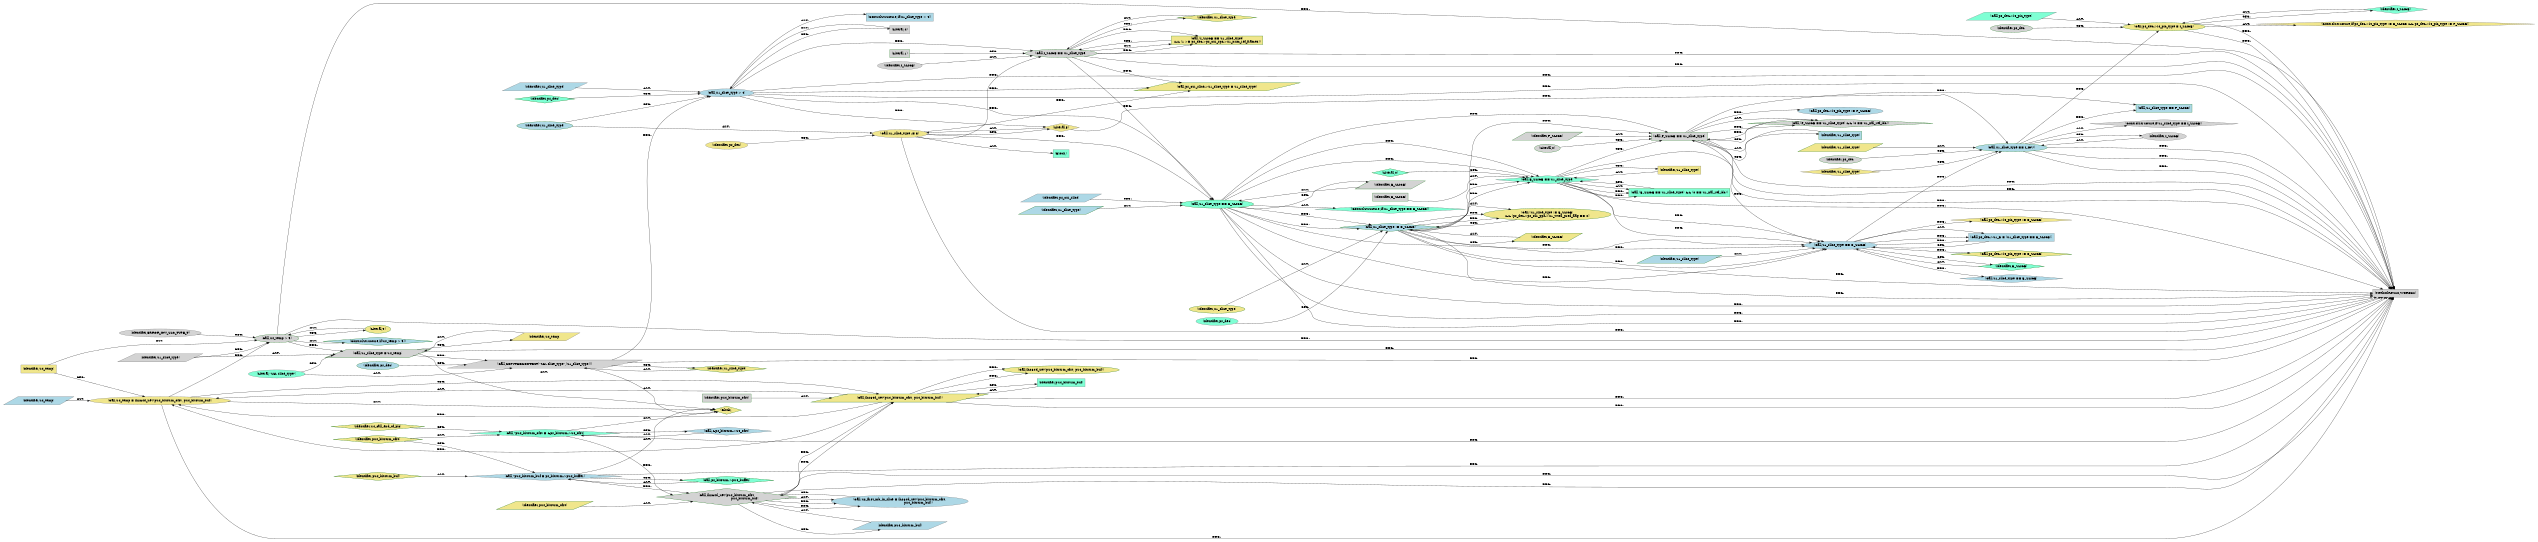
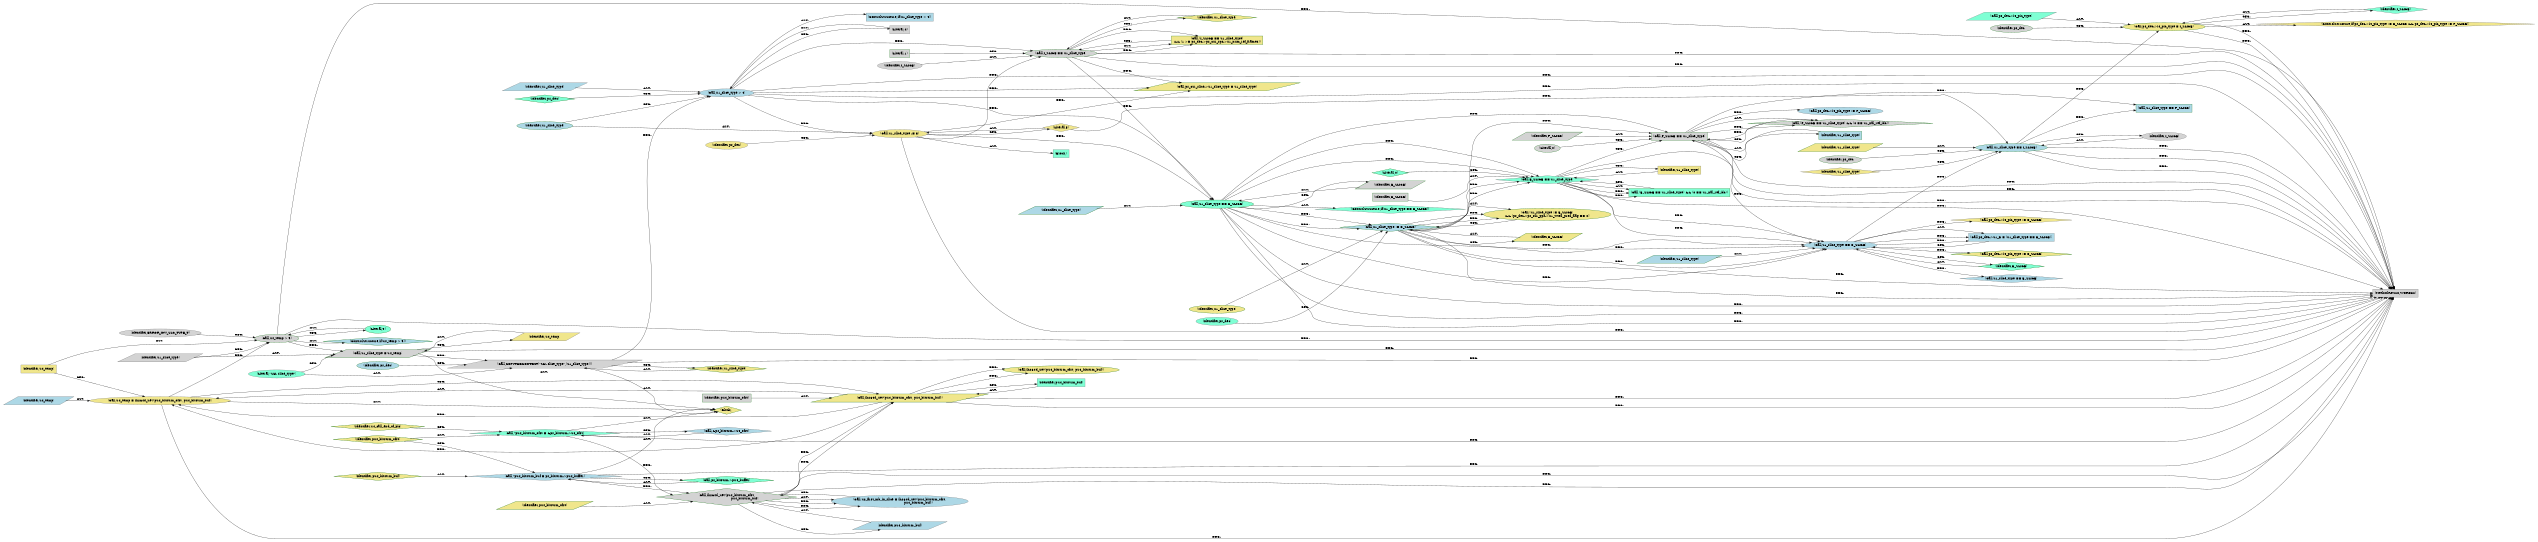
edge "(Call,u1_slice_type > 4)" -> "(Literal,5)": now "(Call,u1_slice_type > 4)" -> "(Call,u1_slice_type -= 5)"
node "(ControlStructure,if(u1_slice_type == I_SLICE))": removed
node "(Call,u1_slice_type == I_INV)": label "(Call,u1_slice_type == I_INV)" -> "(Call,u1_slice_type == I_SLICE)"
node "(Identifier,ps_cur_slice)": removed
node "(Literal,9)": fillcolor khaki -> aquamarine
